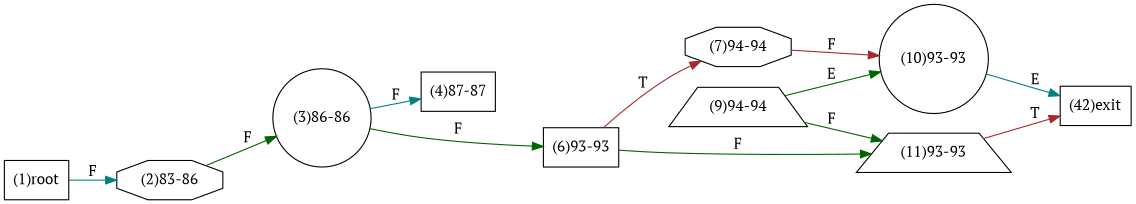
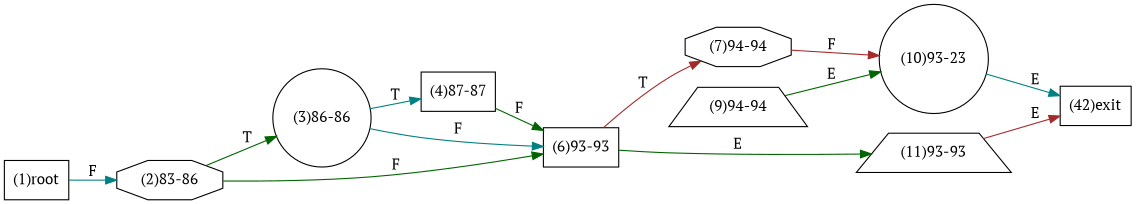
node "(10)93-93": label "(10)93-93" -> "(10)93-23"
edge "(3)86-86" -> "(4)87-87": label "F" -> "T"
edge "(11)93-93" -> "(42)exit": label "T" -> "E"
edge "(4)87-87" -> "(6)93-93": added, label "F"
edge "(9)94-94" -> "(11)93-93": removed, label "F"
edge "(2)83-86" -> "(3)86-86": label "F" -> "T"
edge "(3)86-86" -> "(6)93-93": color darkgreen -> teal
edge "(6)93-93" -> "(11)93-93": label "F" -> "E"
edge "(2)83-86" -> "(6)93-93": added, label "F"
